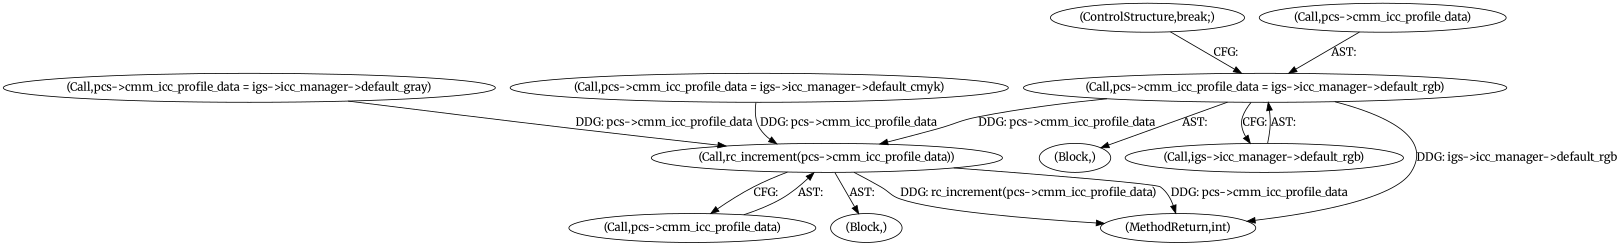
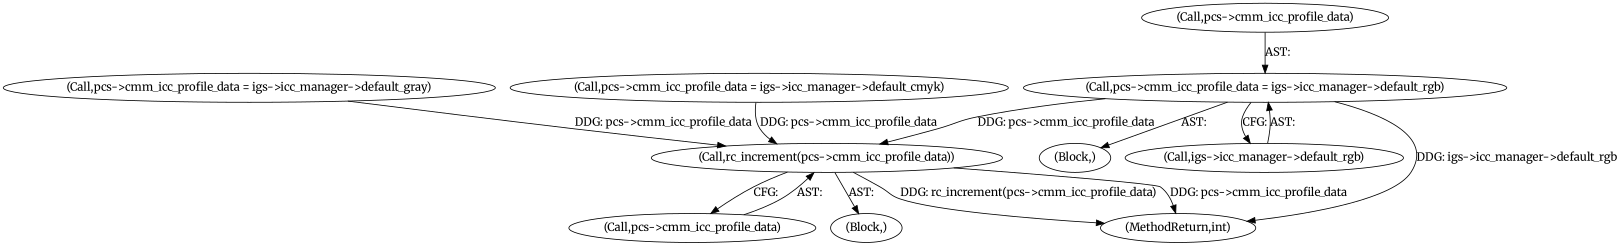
node "(ControlStructure,break;)": removed
